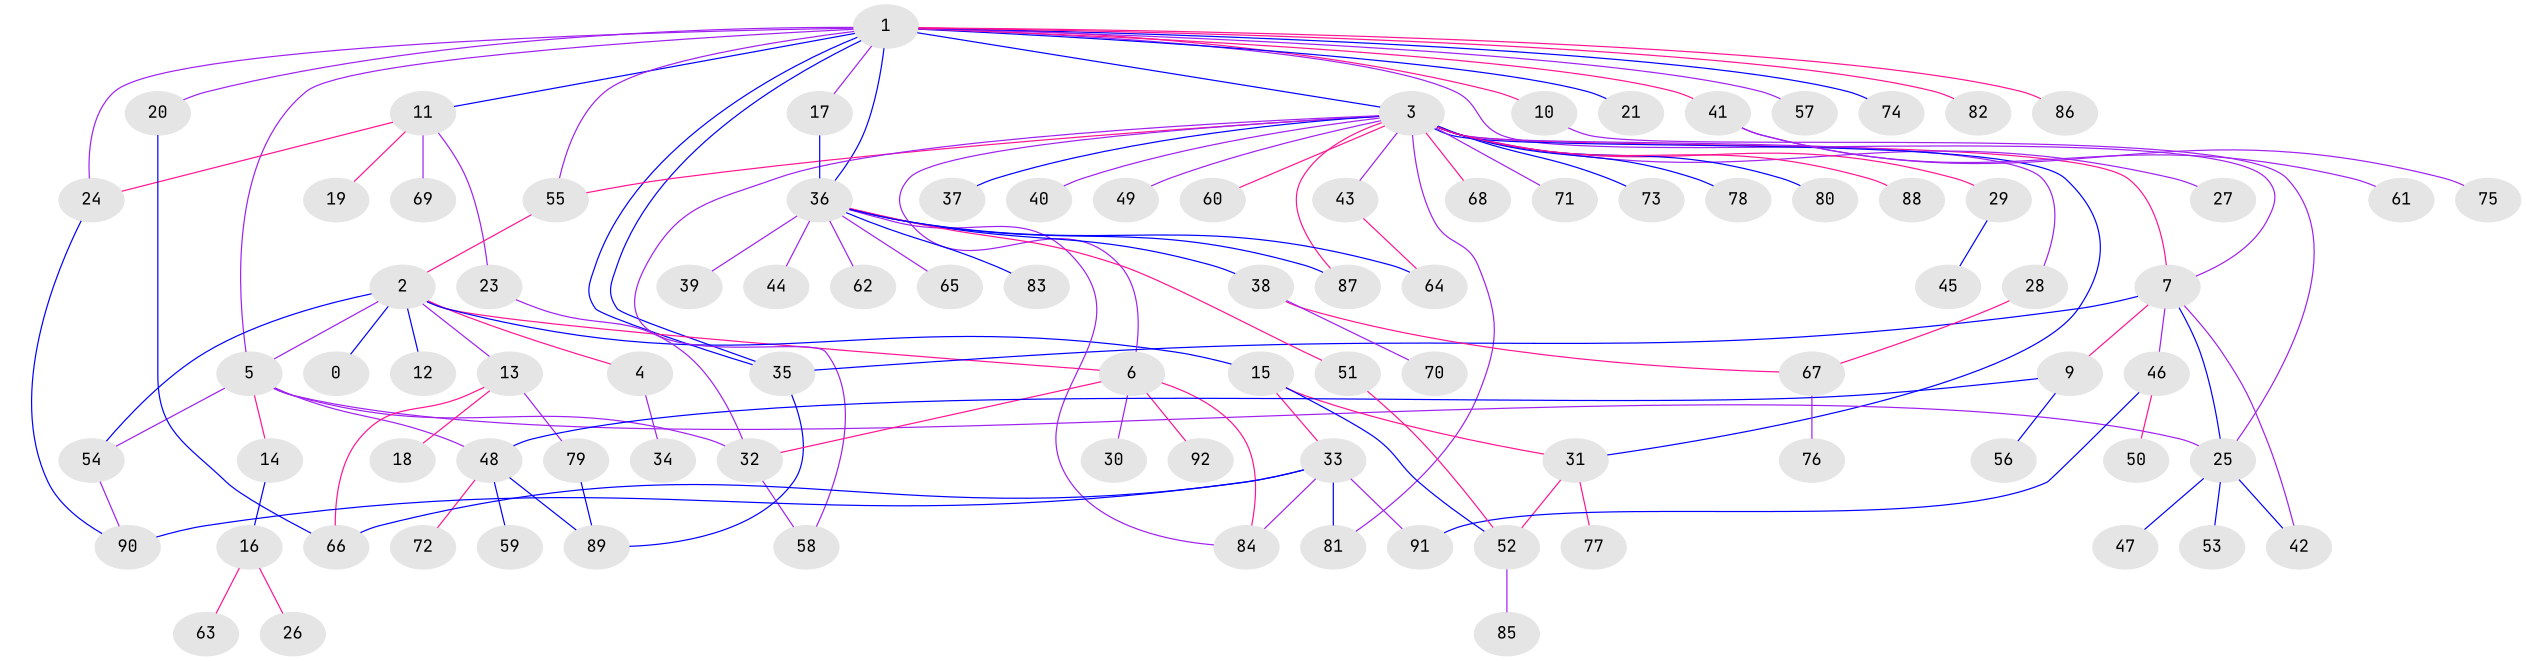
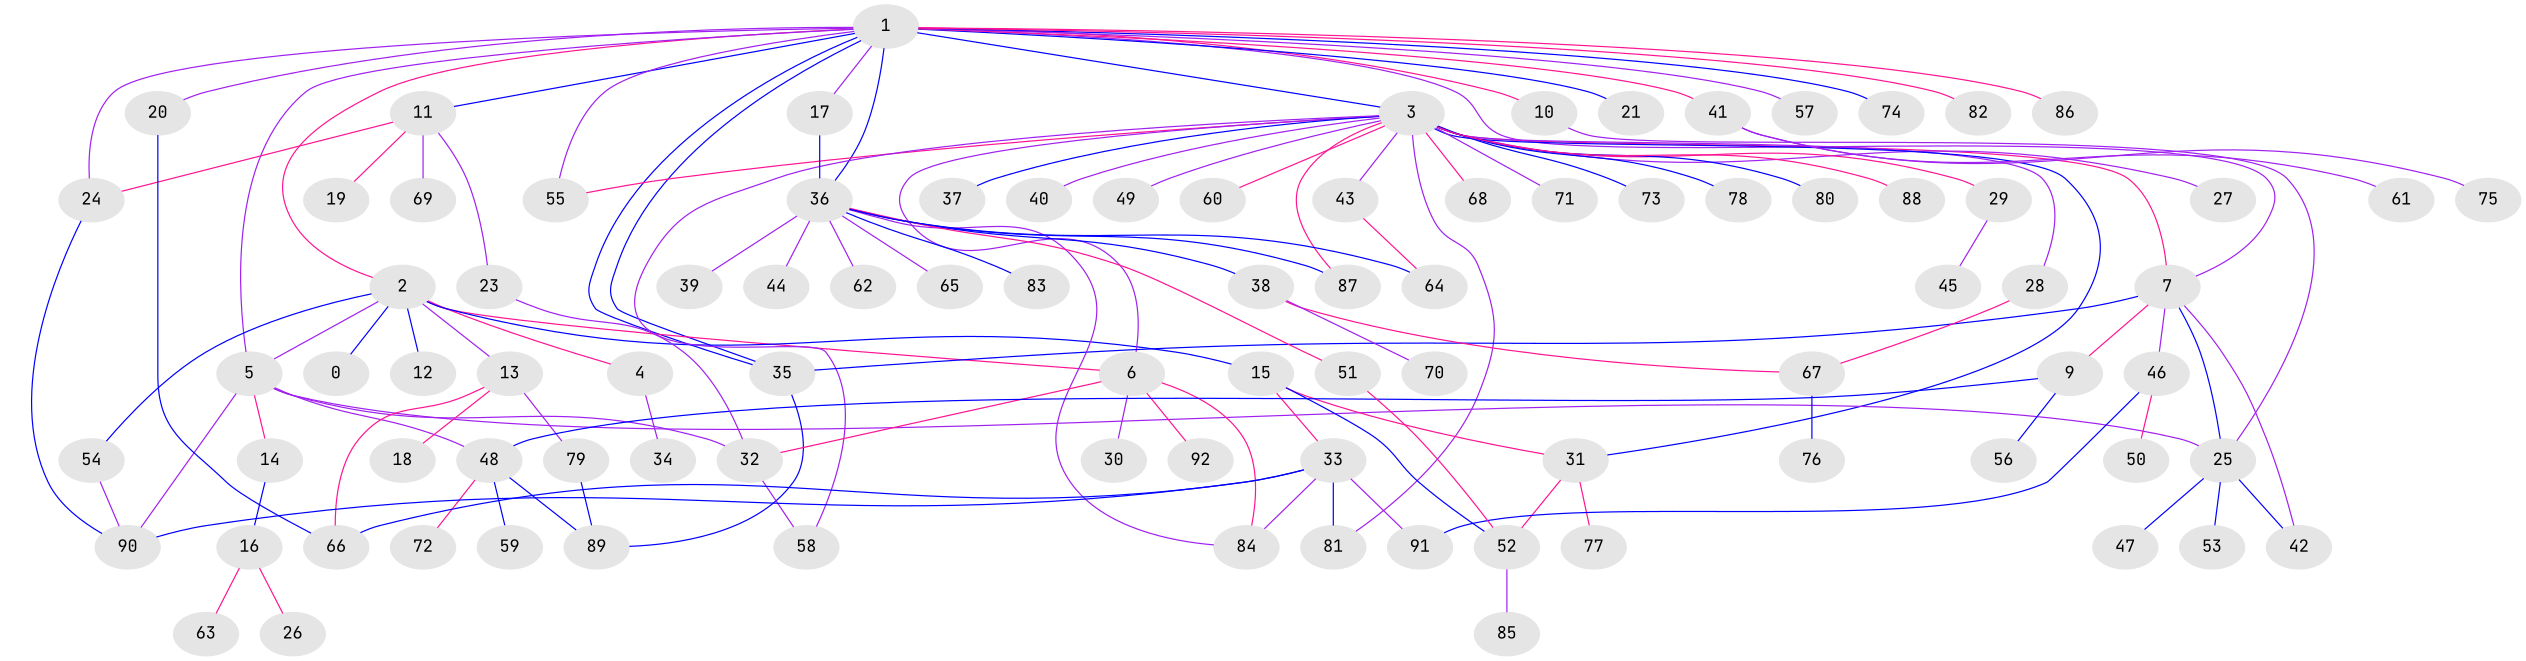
edge "29" -- "45": color blue -> purple
edge "55" -- "2": now "1" -- "2"
edge "5" -- "54": now "5" -- "90"
edge "67" -- "76": color purple -> blue
